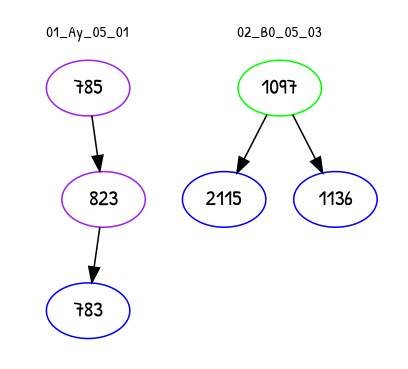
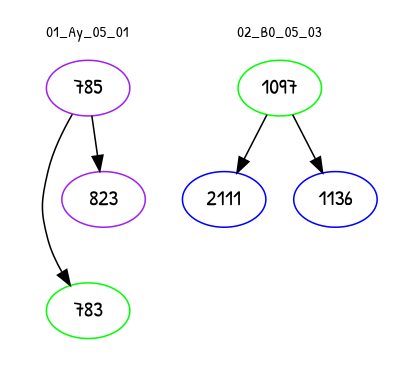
node "2115": label "2115" -> "2111"
edge "823" -> "783": now "785" -> "783"
node "783": color blue -> green
